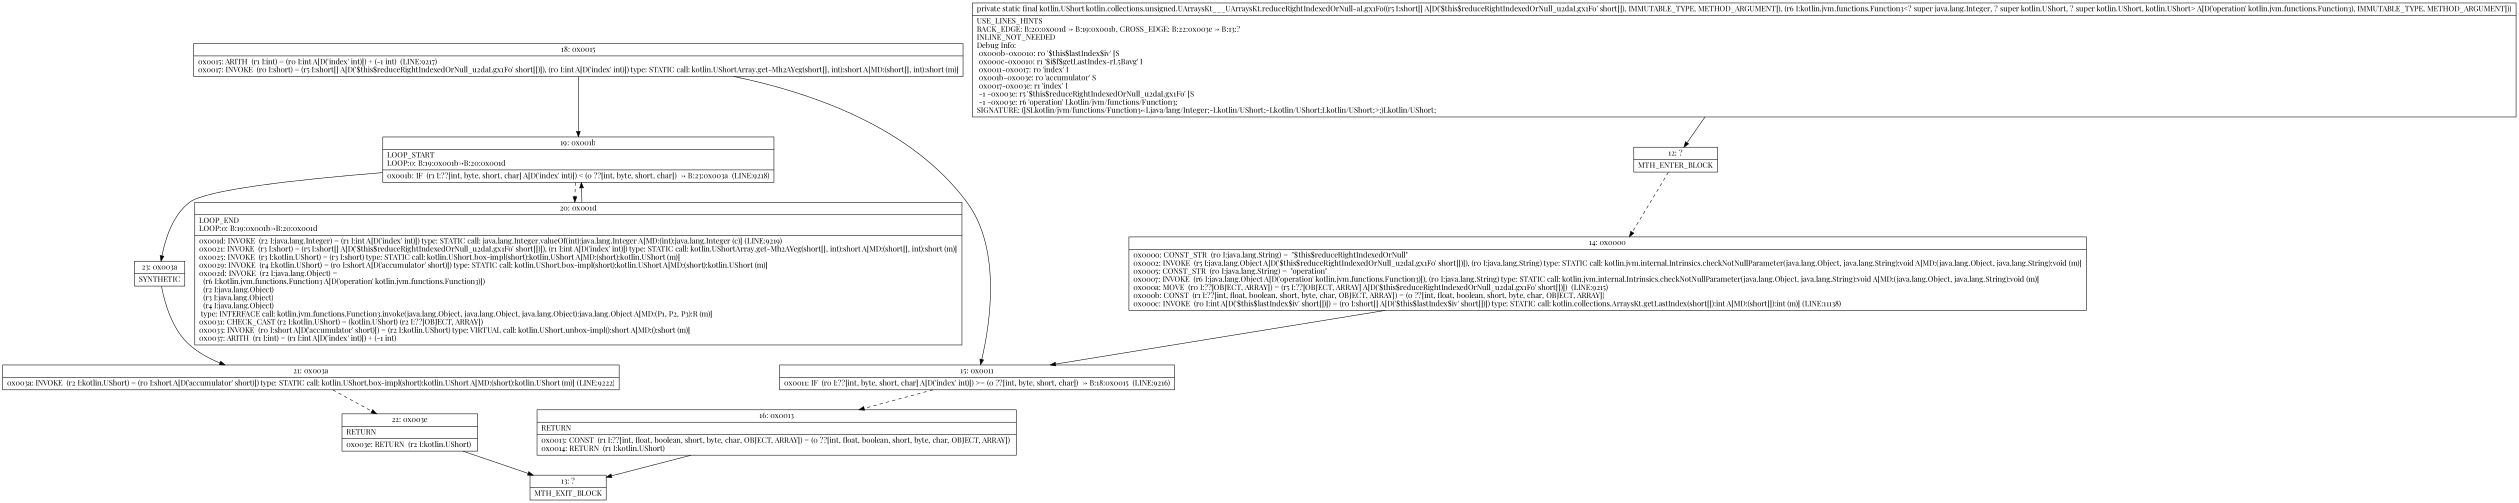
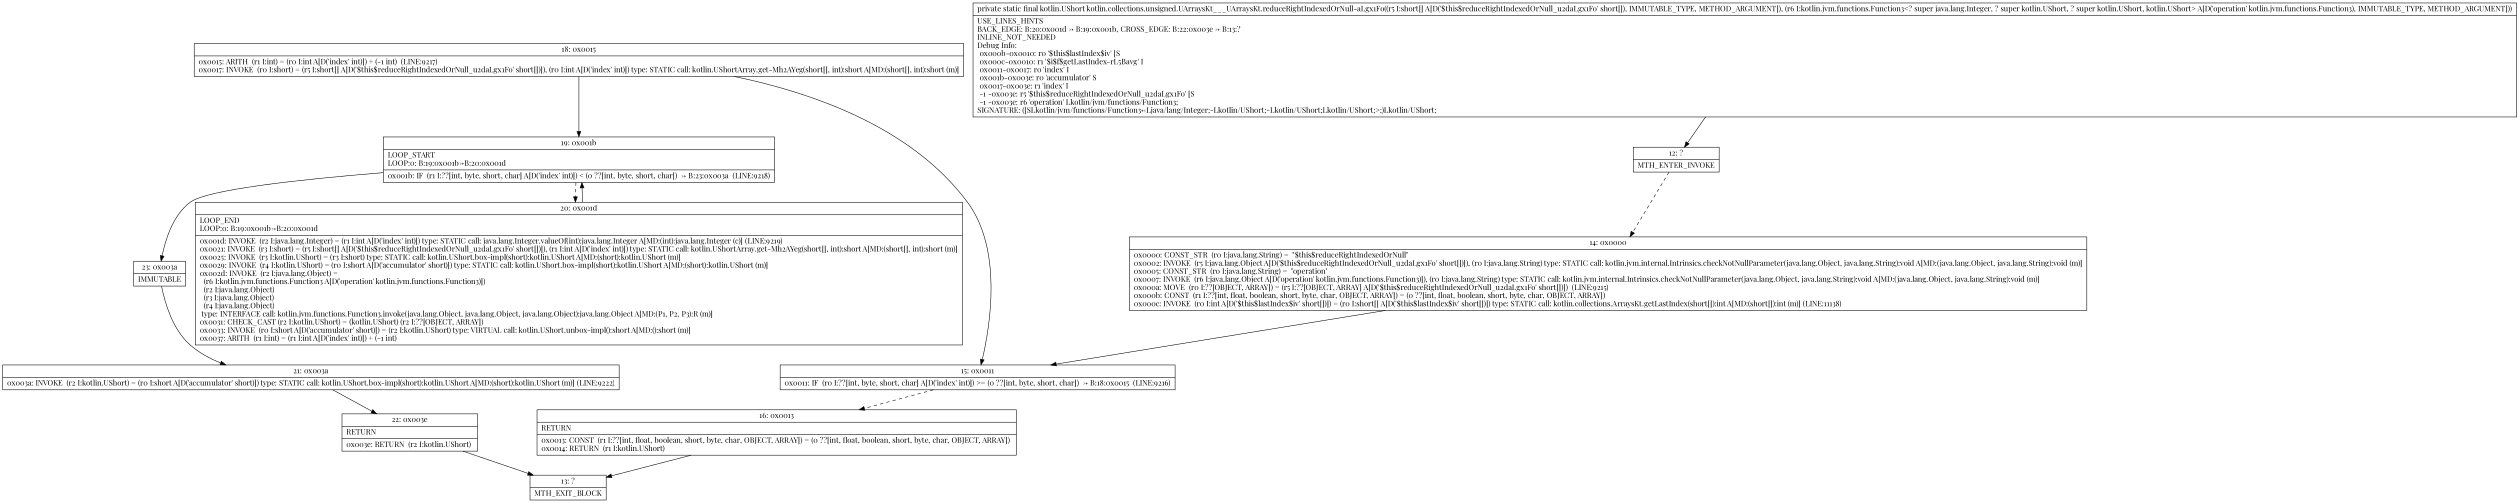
node "12: ?": text "MTH_ENTER_BLOCK" -> "MTH_ENTER_INVOKE"
node "23: 0x003a": text "SYNTHETIC" -> "IMMUTABLE"
edge "21: 0x003a" -> "22: 0x003e": style dashed -> solid
